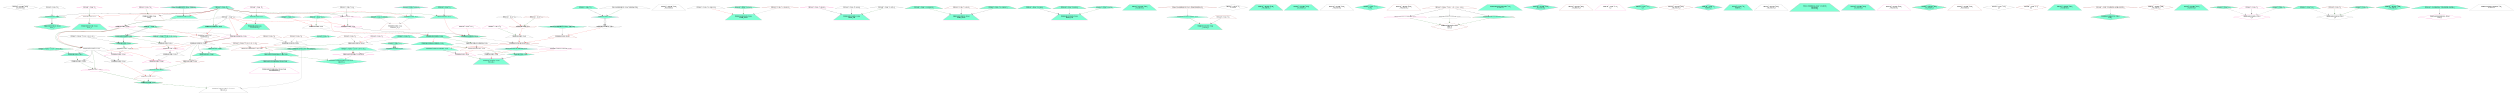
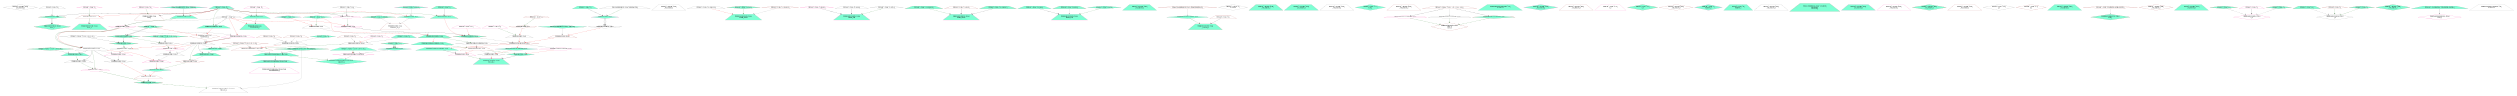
node "VFXValue`1 Int32 (4)": removed
